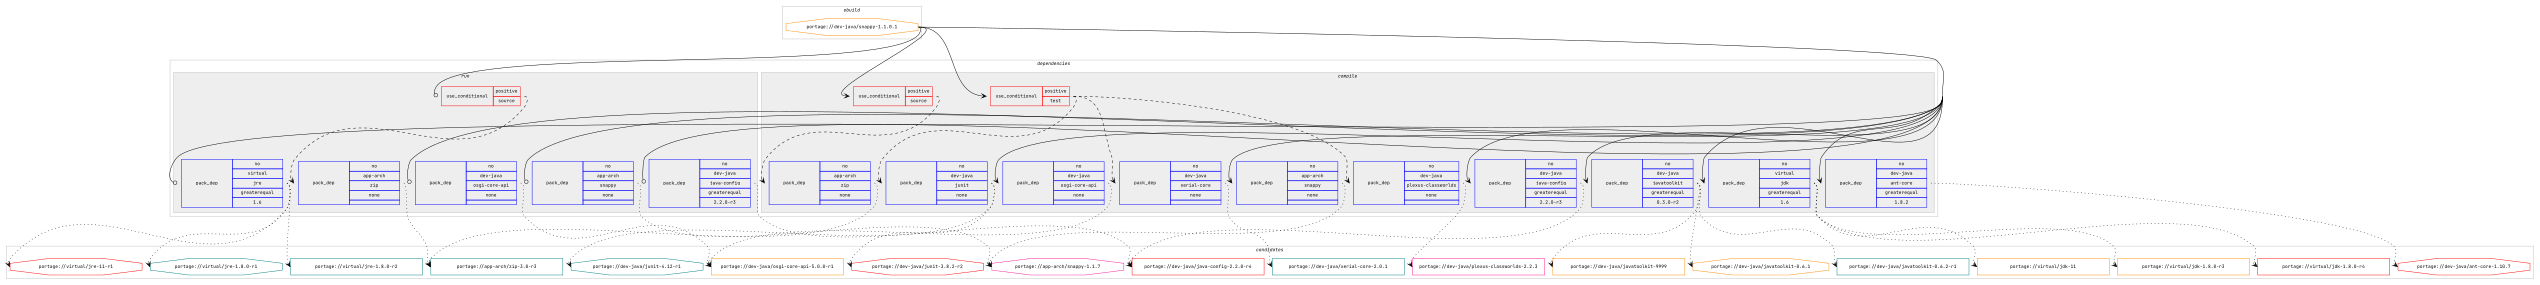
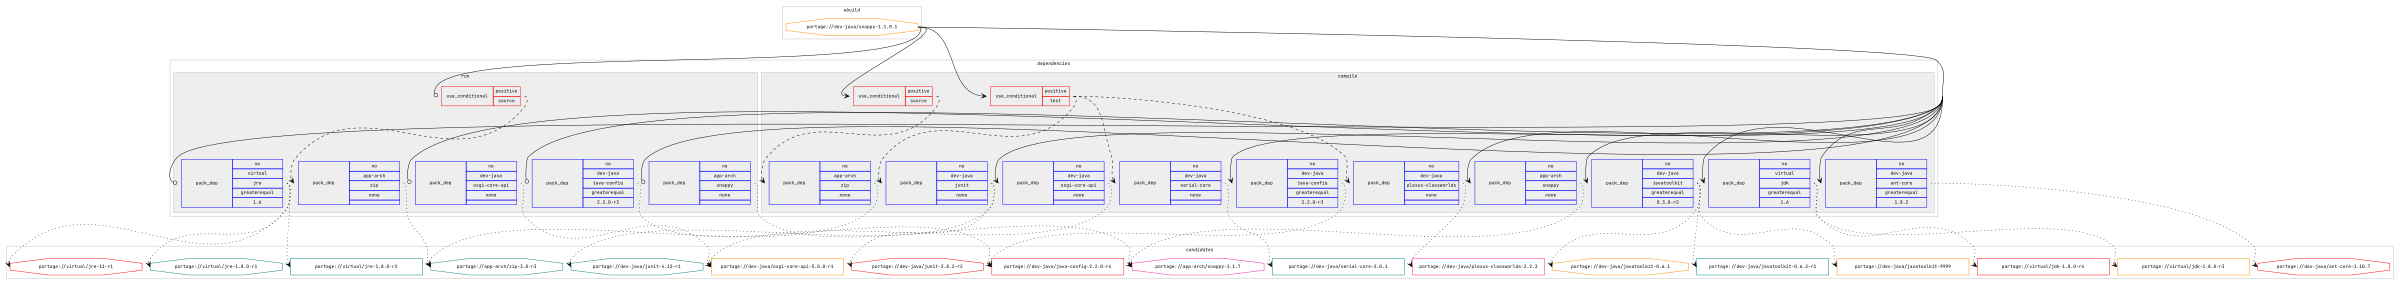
node "portage://app-arch/zip-3.0-r3": shape box -> octagon
node "portage://virtual/jdk-11": removed
